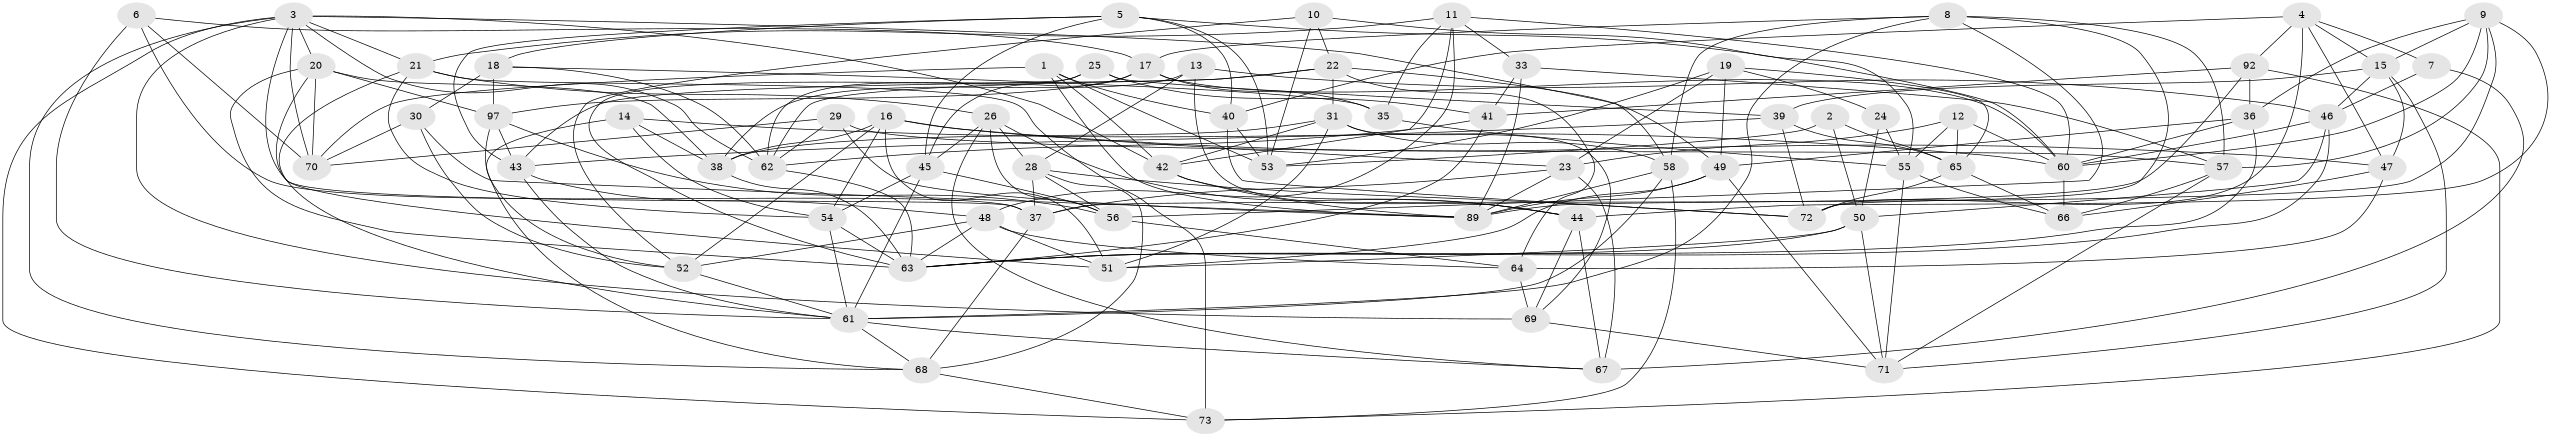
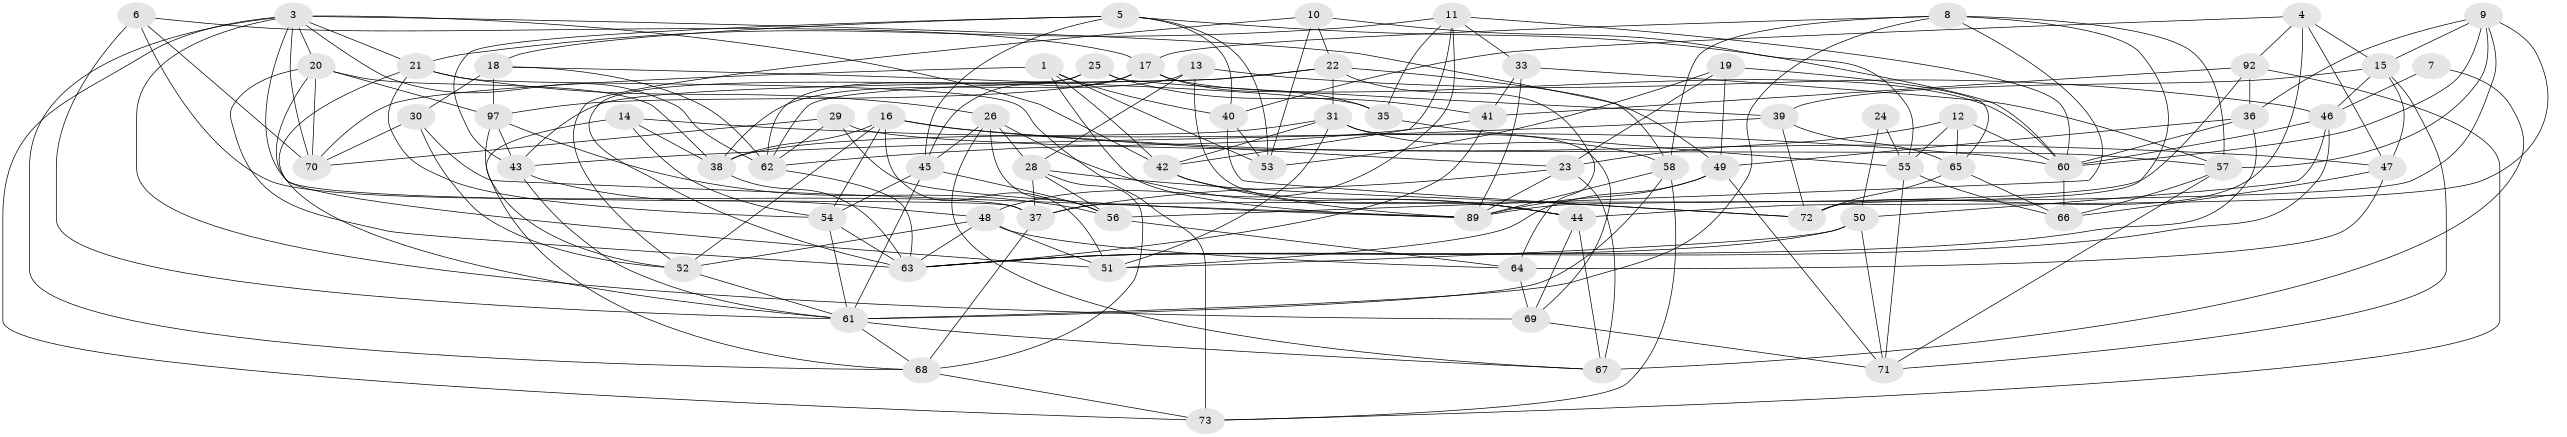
edge "4" -- "7": removed
edge "19" -- "24": removed
node "2": removed
